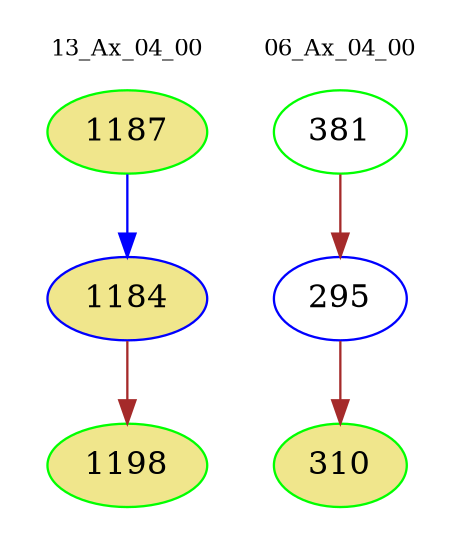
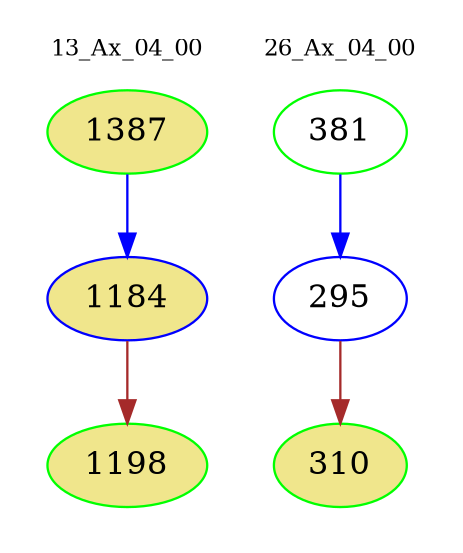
cluster "06_Ax_04_00": label "06_Ax_04_00" -> "26_Ax_04_00"
node "1187": label "1187" -> "1387"
edge "381" -> "295": color brown -> blue
